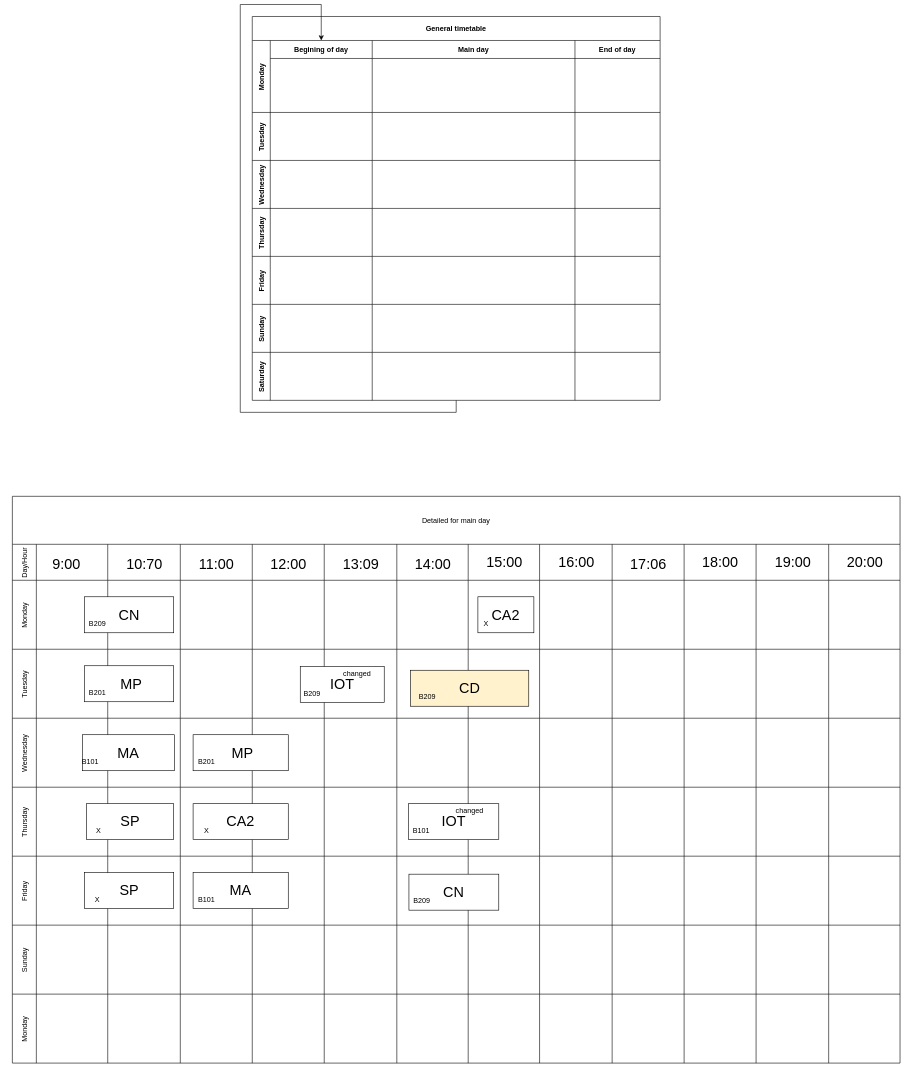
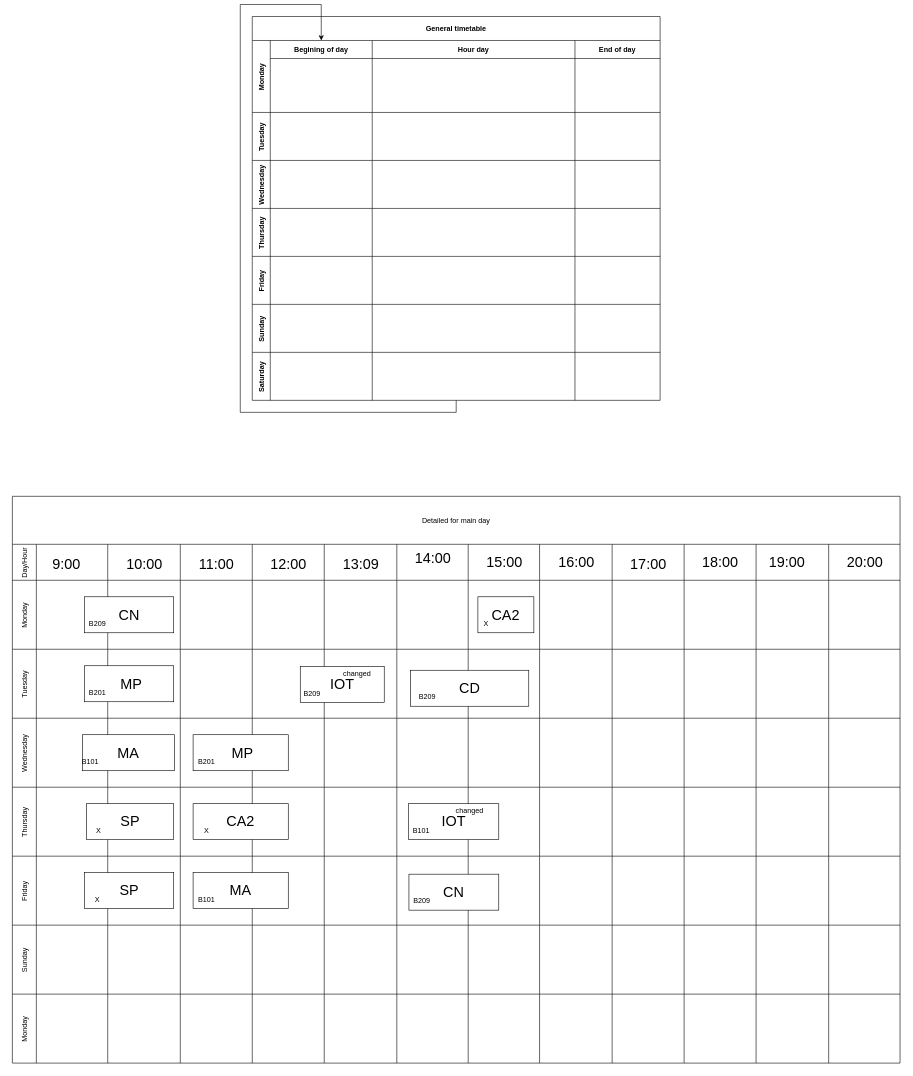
node "Main day": label "Main day" -> "Hour day"
node "19:00": moved (793, 563) -> (787, 563)
node "10:70": label "10:70" -> "10:00"
node "14:00": moved (433, 564) -> (433, 558)
node "17:06": label "17:06" -> "17:00"
node "CD": fillcolor #fff2cc -> #ffffff
